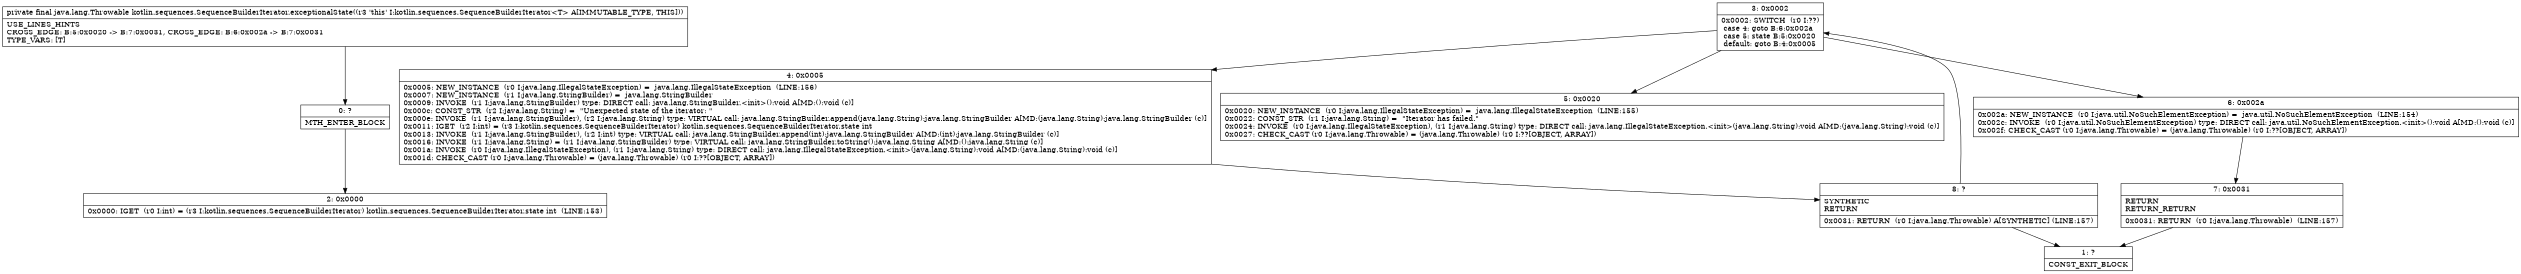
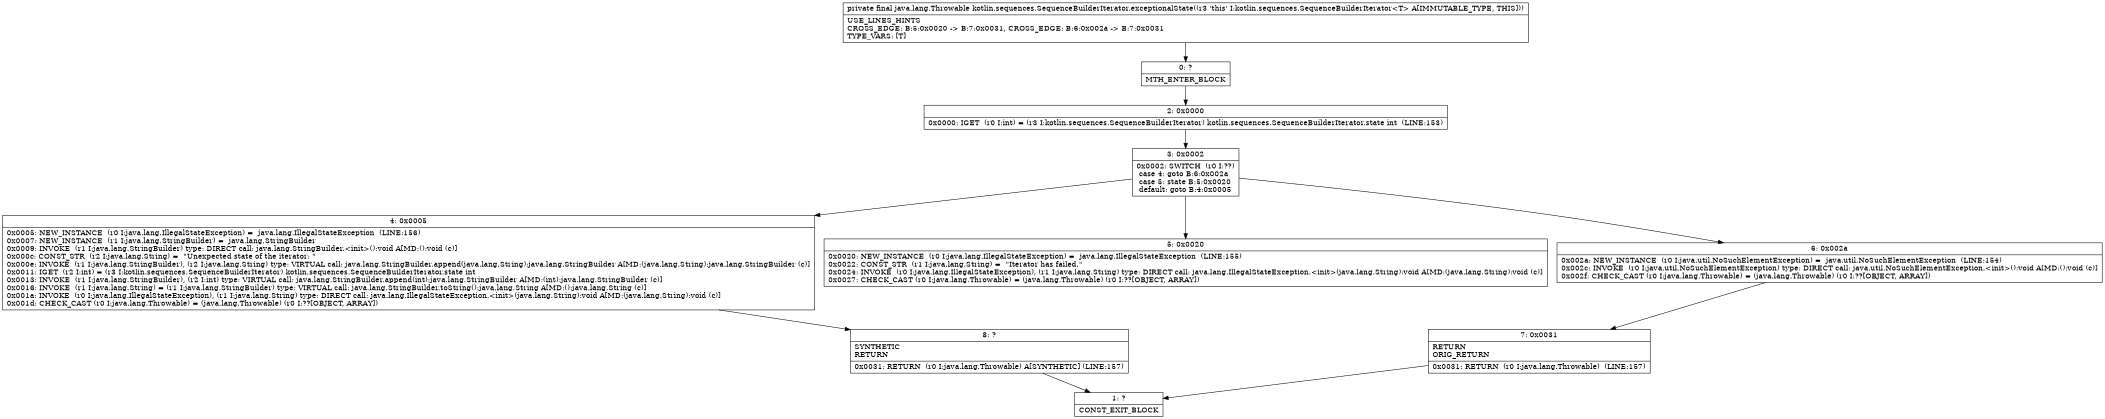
edge "8: ?" -> "3: 0x0002": now "2: 0x0000" -> "3: 0x0002"
node "7: 0x0031": text "RETURN_RETURN" -> "ORIG_RETURN"
